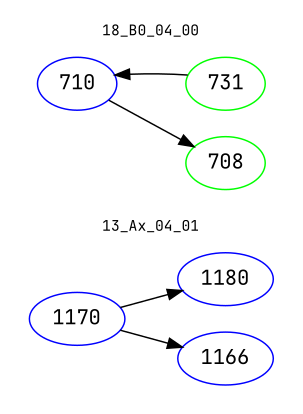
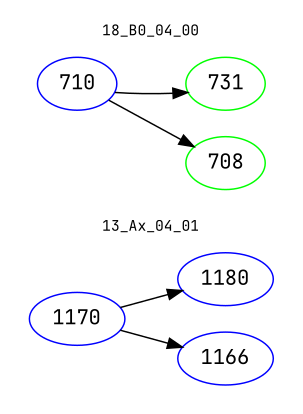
edge "731" -> "710": reversed
